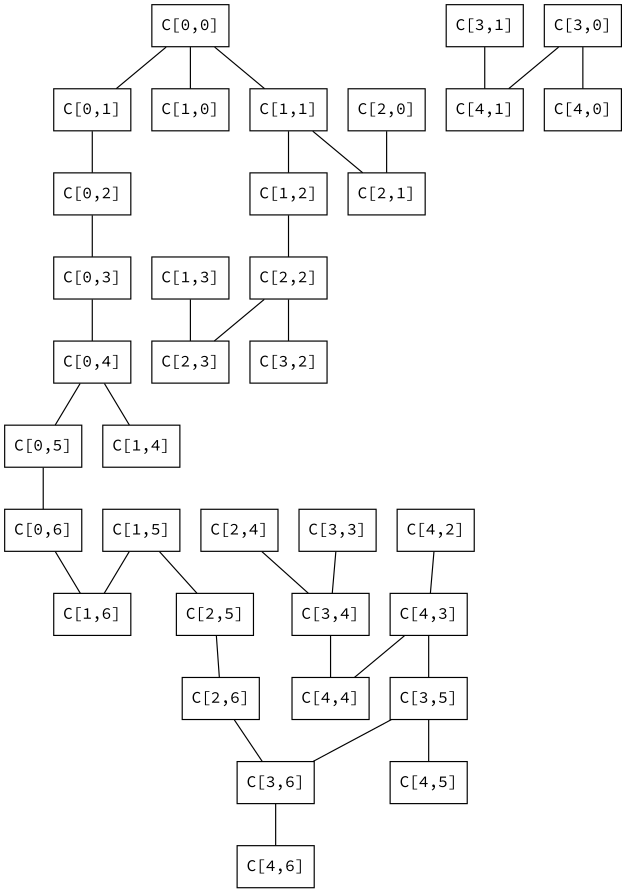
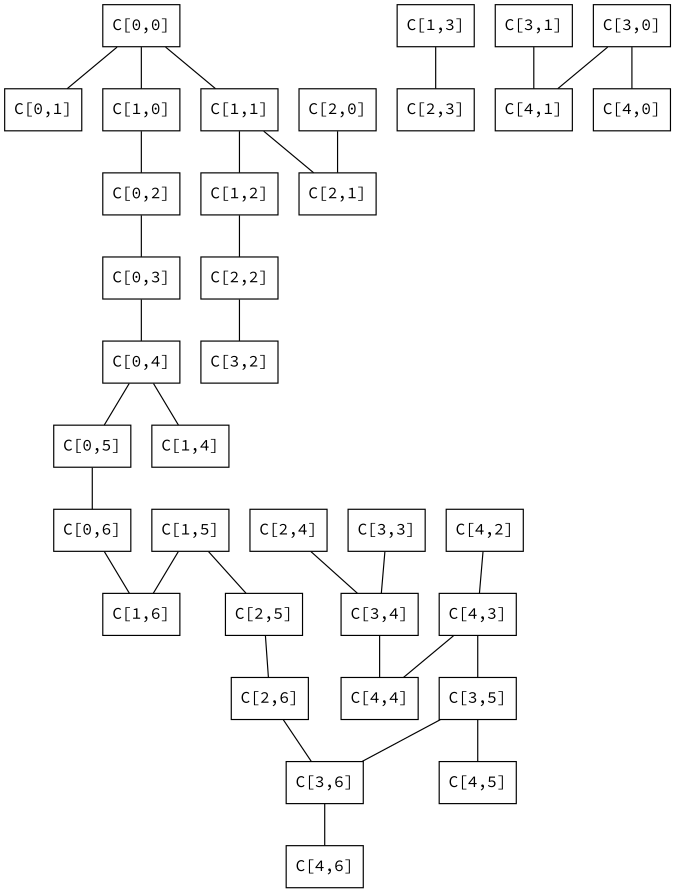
edge "C[0,1]" -- "C[0,2]": now "C[1,0]" -- "C[0,2]"
edge "C[2,2]" -- "C[2,3]": removed
